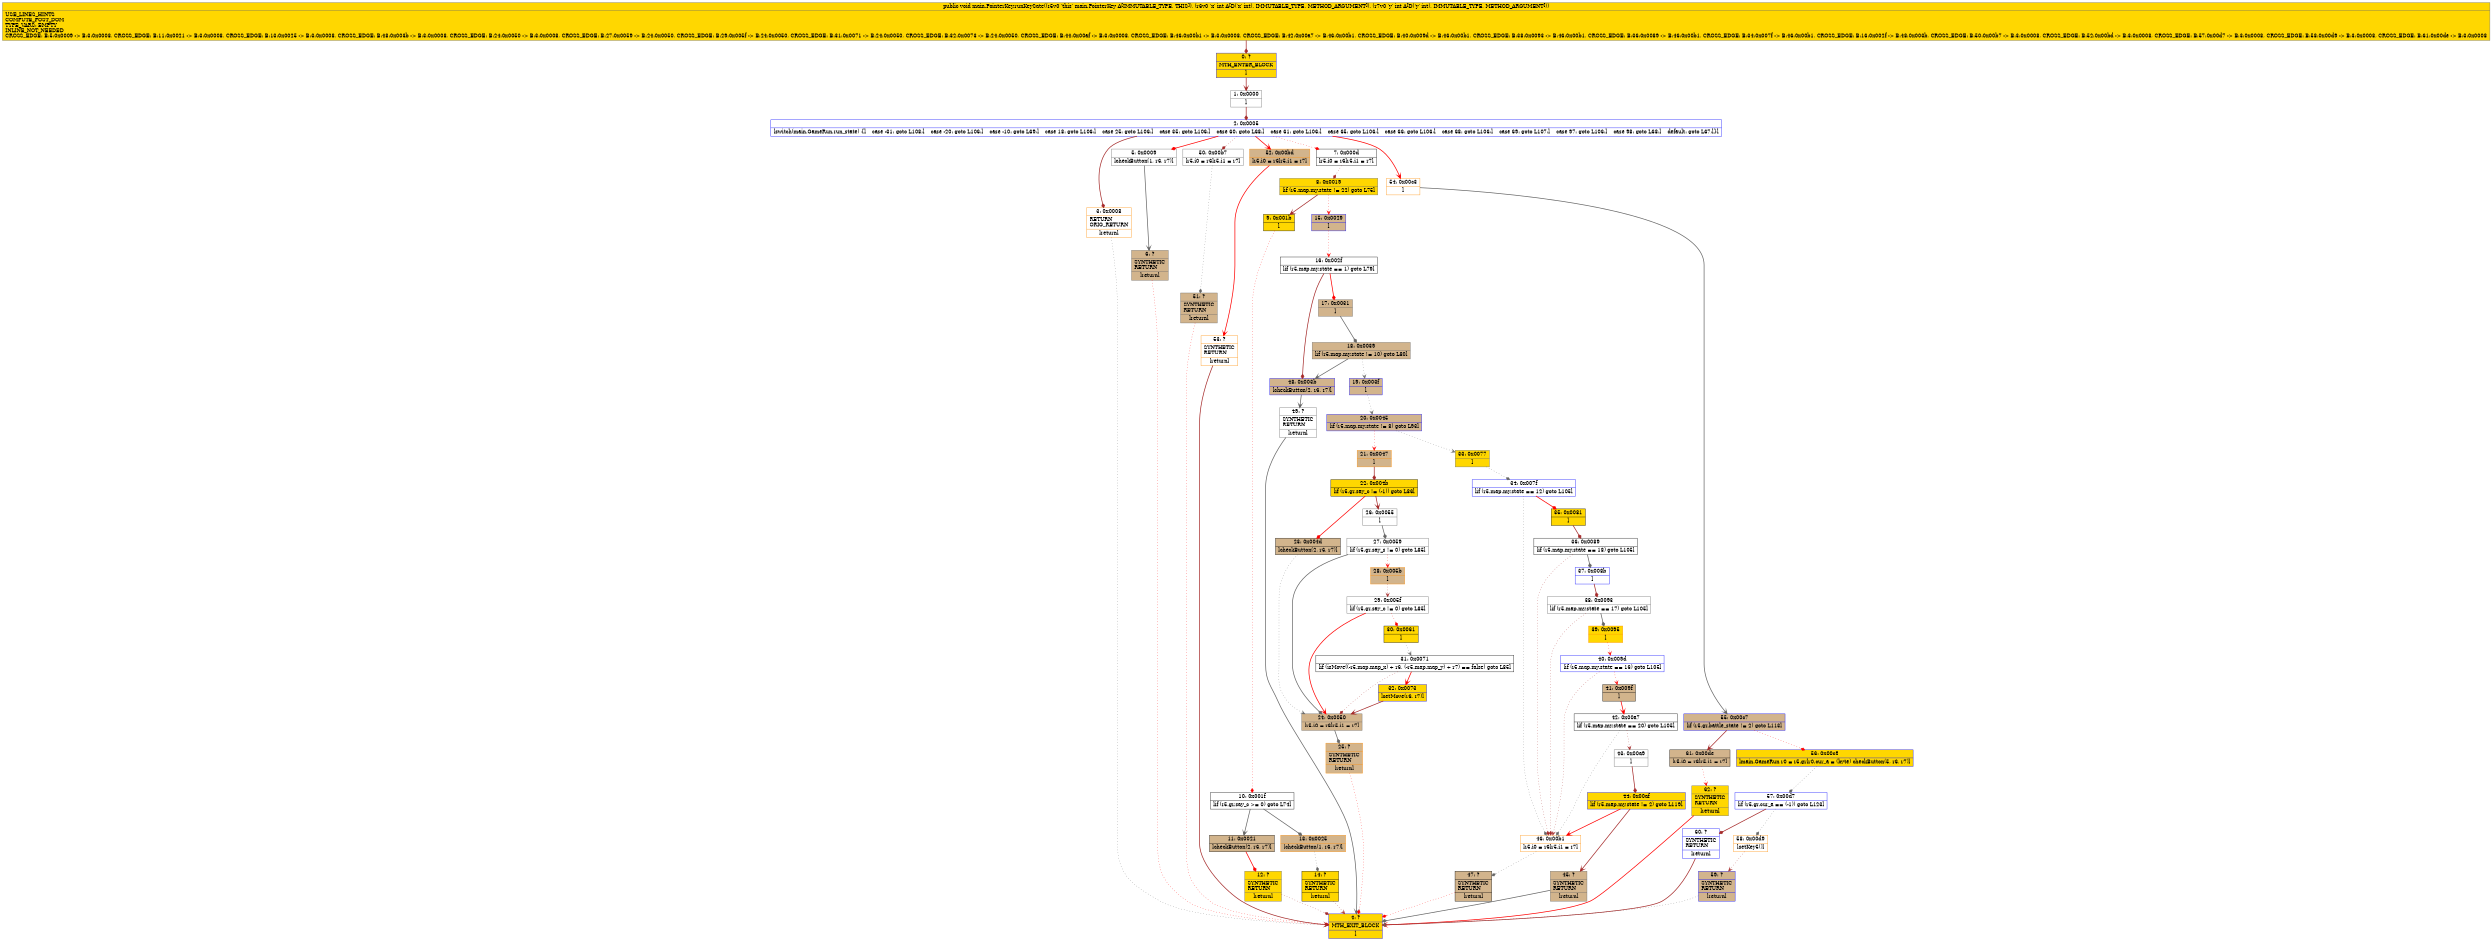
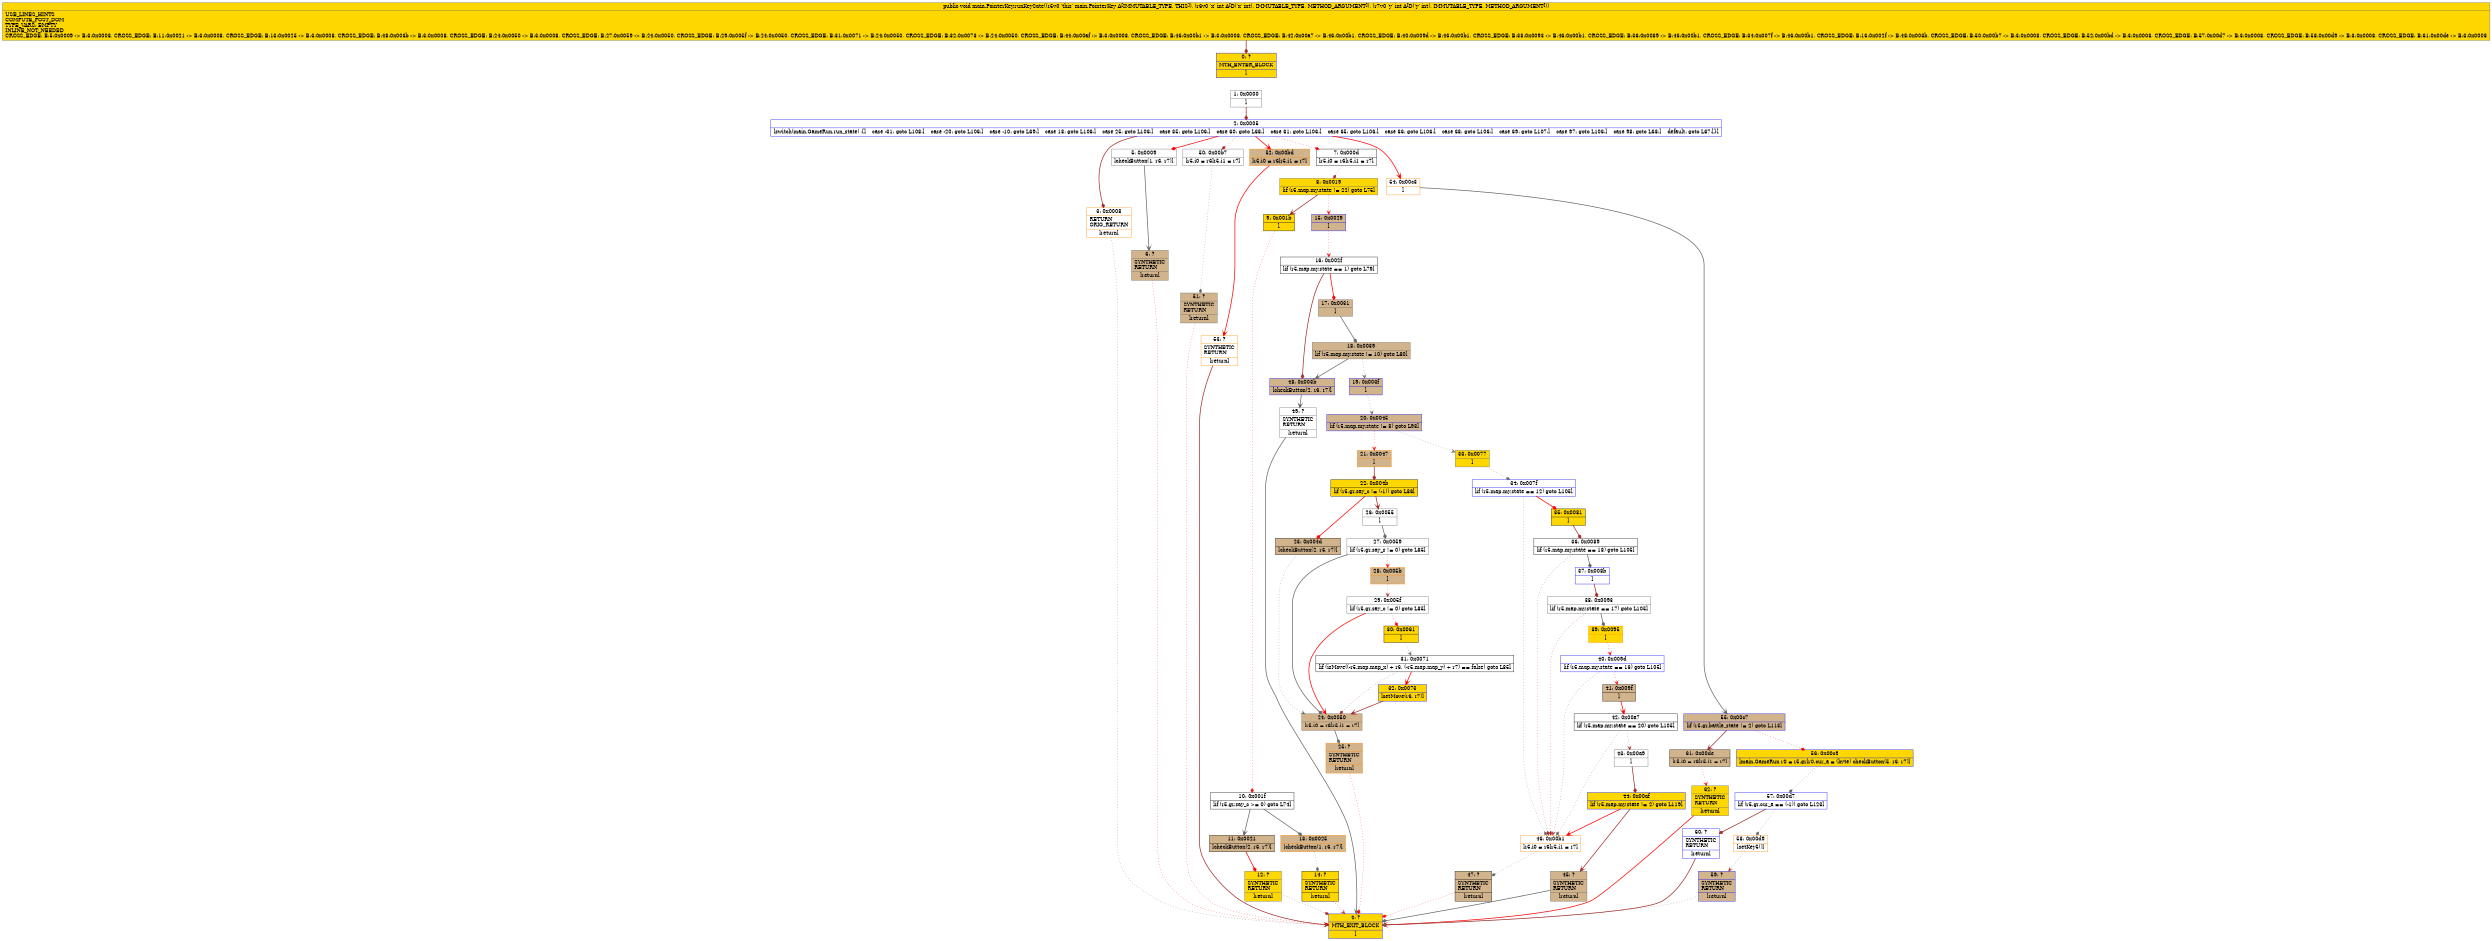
edge "0: ?" -> "1: 0x0000": removed
